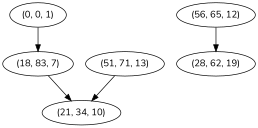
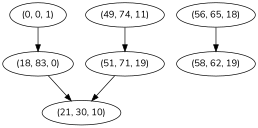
node "(49, 74, 11)": added
node "(56, 65, 12)": label "(56, 65, 12)" -> "(56, 65, 18)"
node "(18, 83, 7)": label "(18, 83, 7)" -> "(18, 83, 0)"
node "(51, 71, 13)": label "(51, 71, 13)" -> "(51, 71, 19)"
node "(28, 62, 19)": label "(28, 62, 19)" -> "(58, 62, 19)"
node "(21, 34, 10)": label "(21, 34, 10)" -> "(21, 30, 10)"
